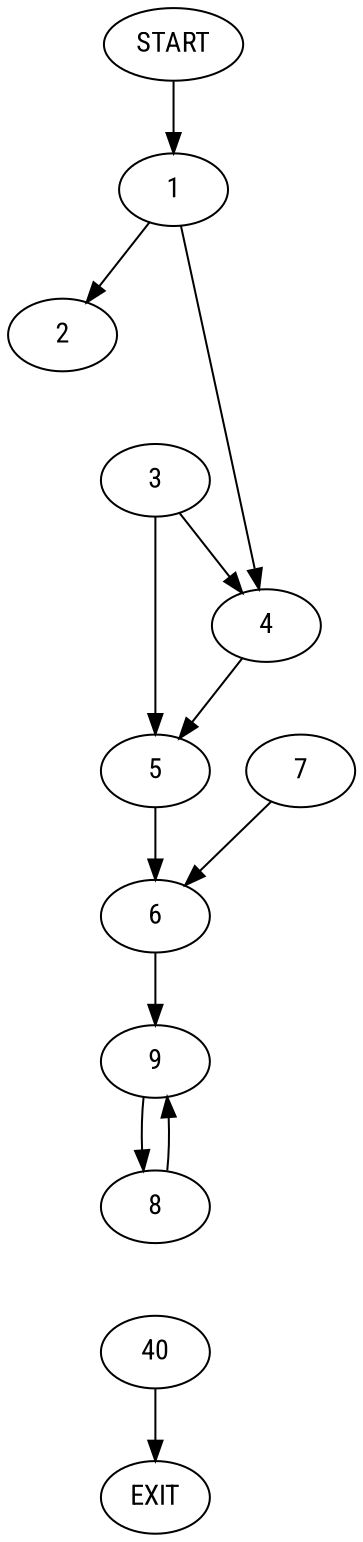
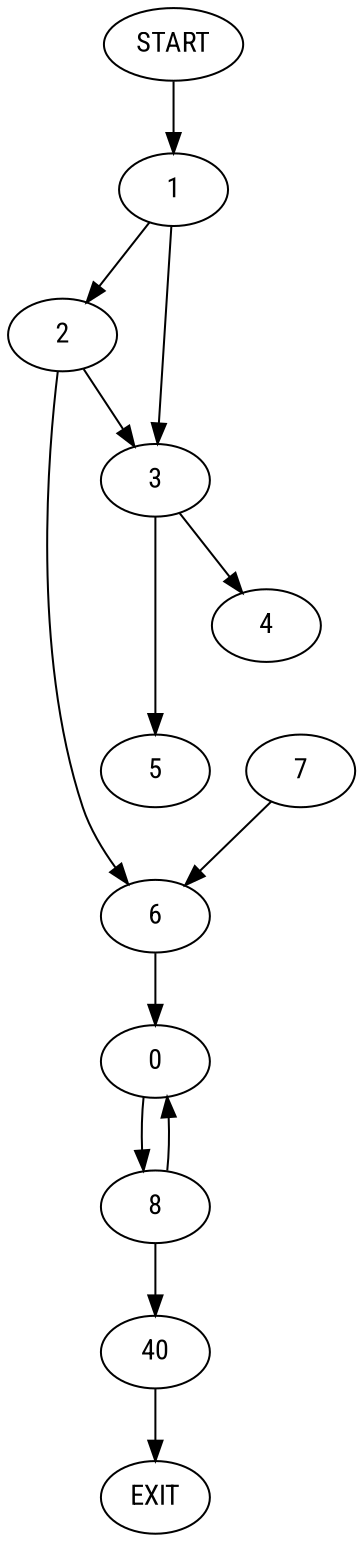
edge "1" -> "4": now "1" -> "3"
edge "2" -> "3": added
edge "4" -> "5": removed
edge "5" -> "6": now "2" -> "6"
node "9": label "9" -> "0"
edge "8" -> "40": added
